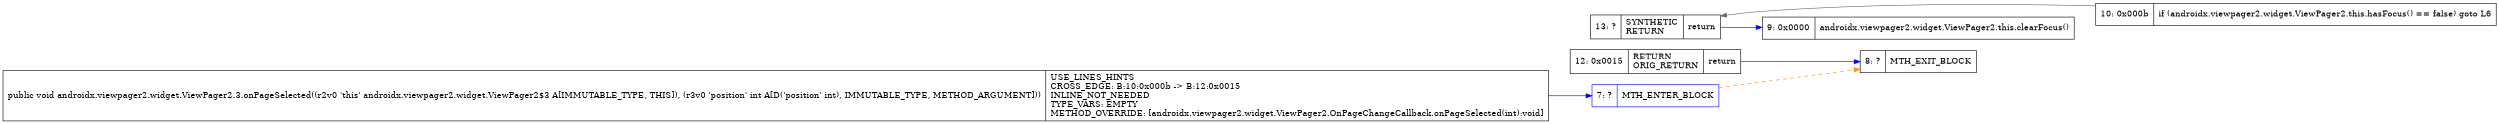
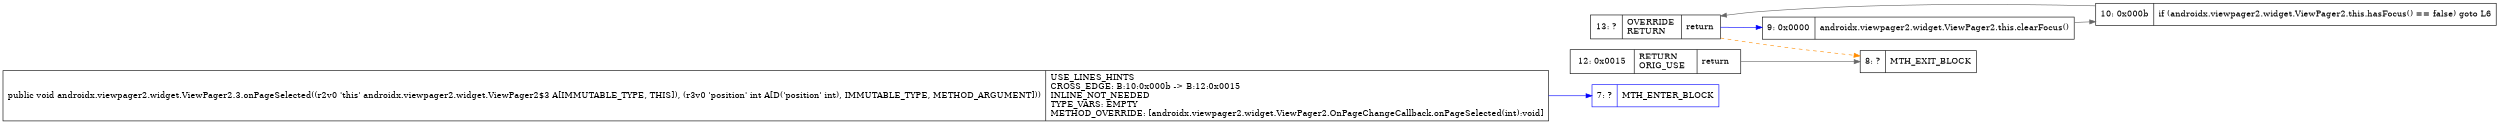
node "13: ?": text "SYNTHETIC" -> "OVERRIDE"
edge "9: 0x0000" -> "10: 0x000b": added
edge "12: 0x0015" -> "8: ?": color blue -> gray40
node "12: 0x0015": text "ORIG_RETURN" -> "ORIG_USE"
edge "7: ?" -> "8: ?": now "13: ?" -> "8: ?"
